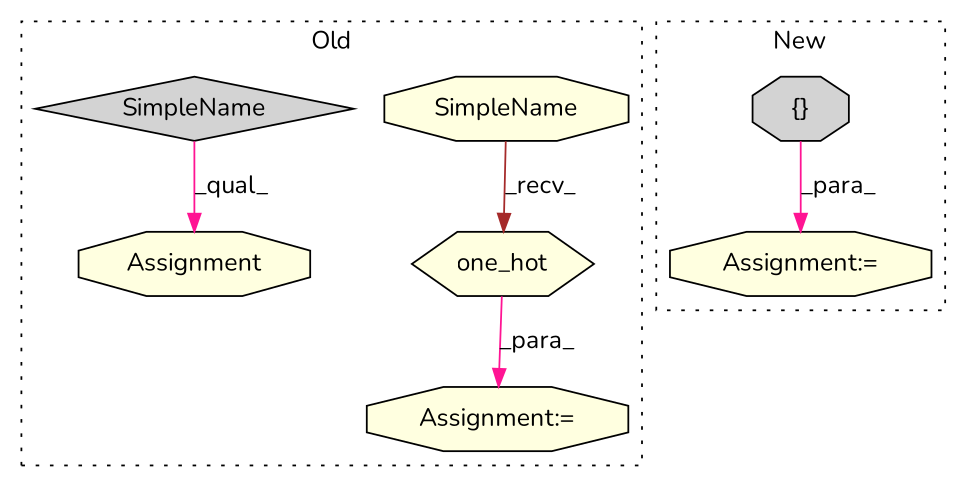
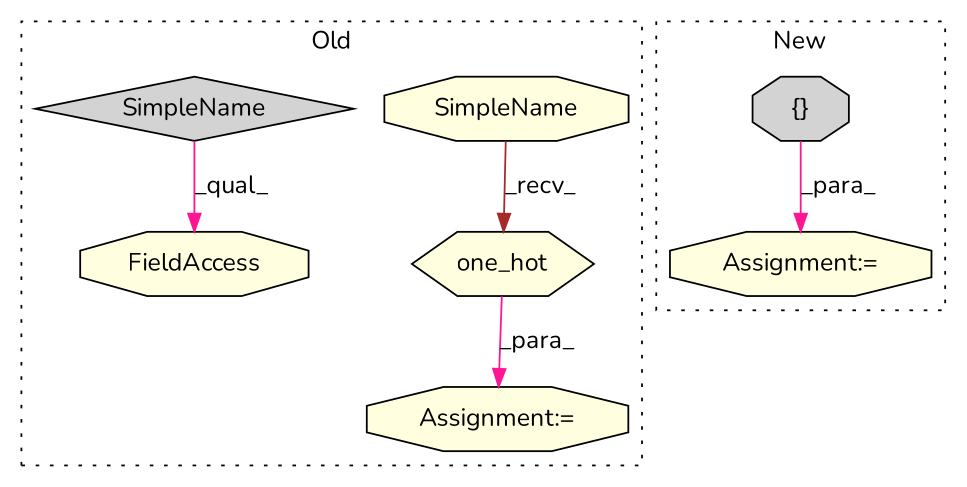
node "Assignment": label "Assignment" -> "FieldAccess"
